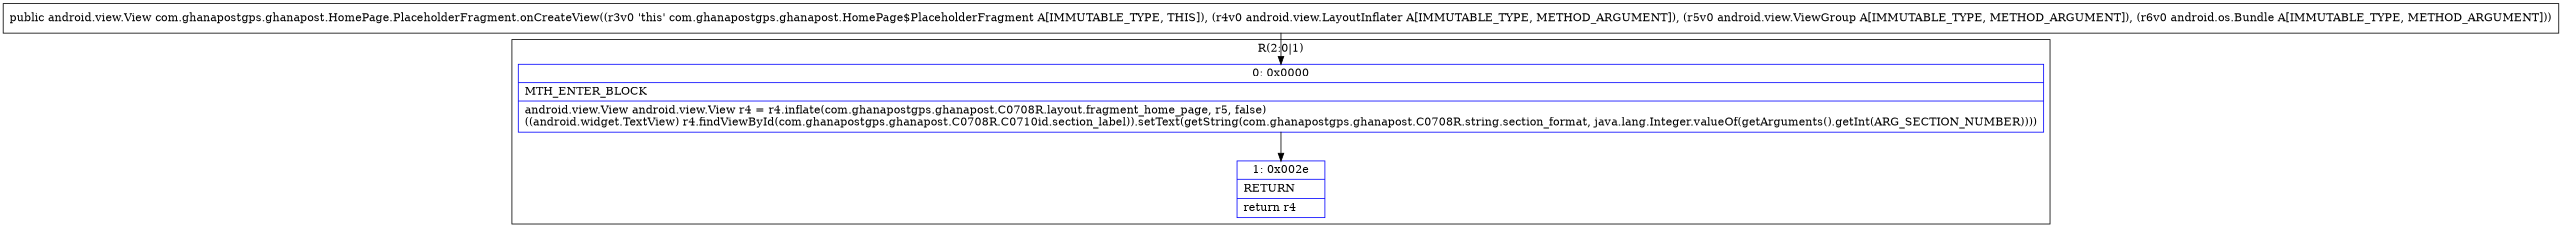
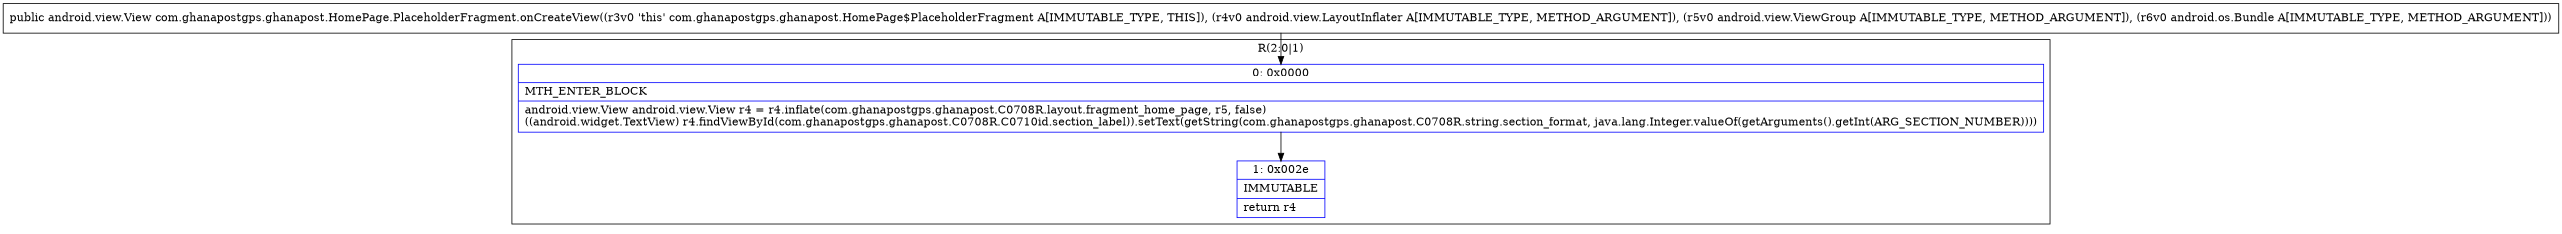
node "1: 0x002e": text "RETURN" -> "IMMUTABLE"
